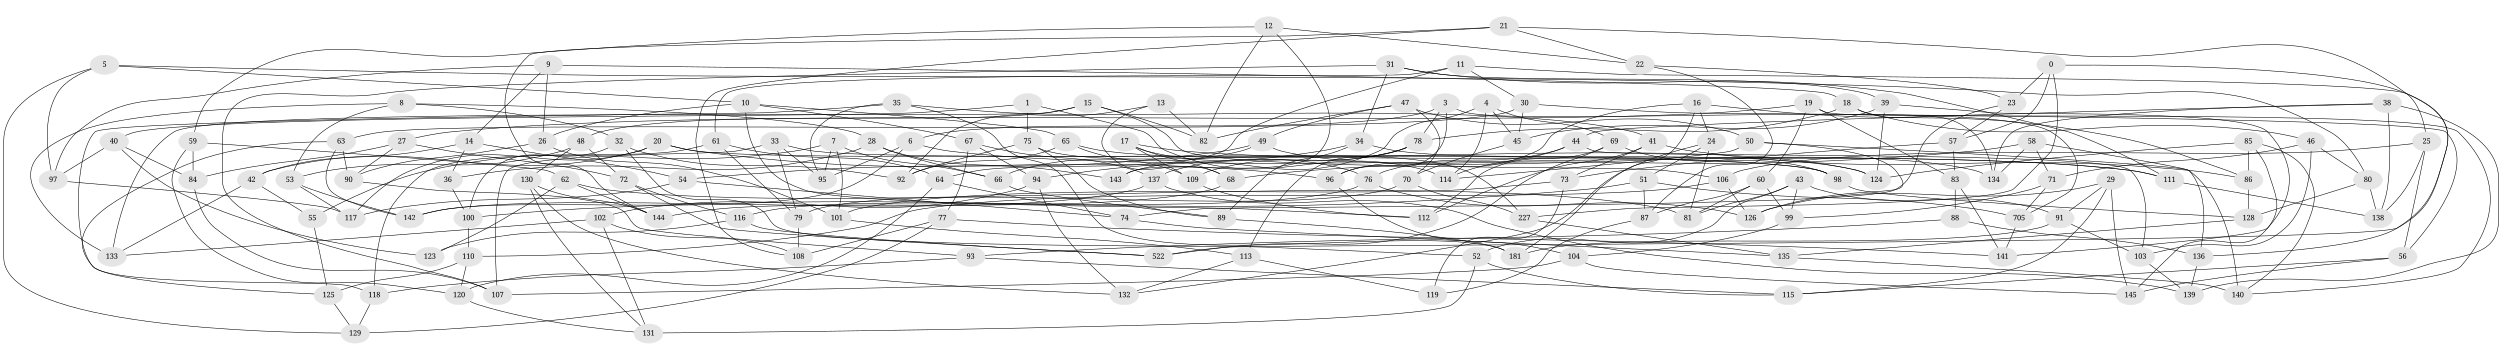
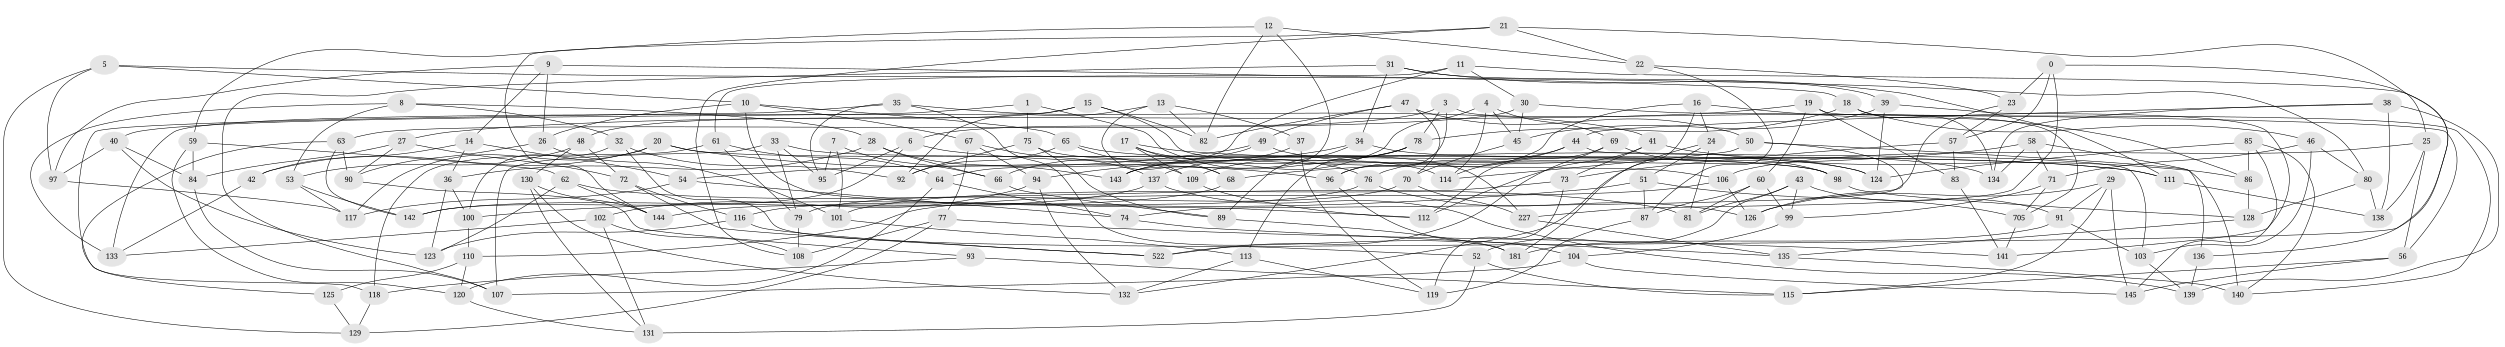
node "37": added
node "55": removed
edge "36" -- "123": added
node "88": removed
